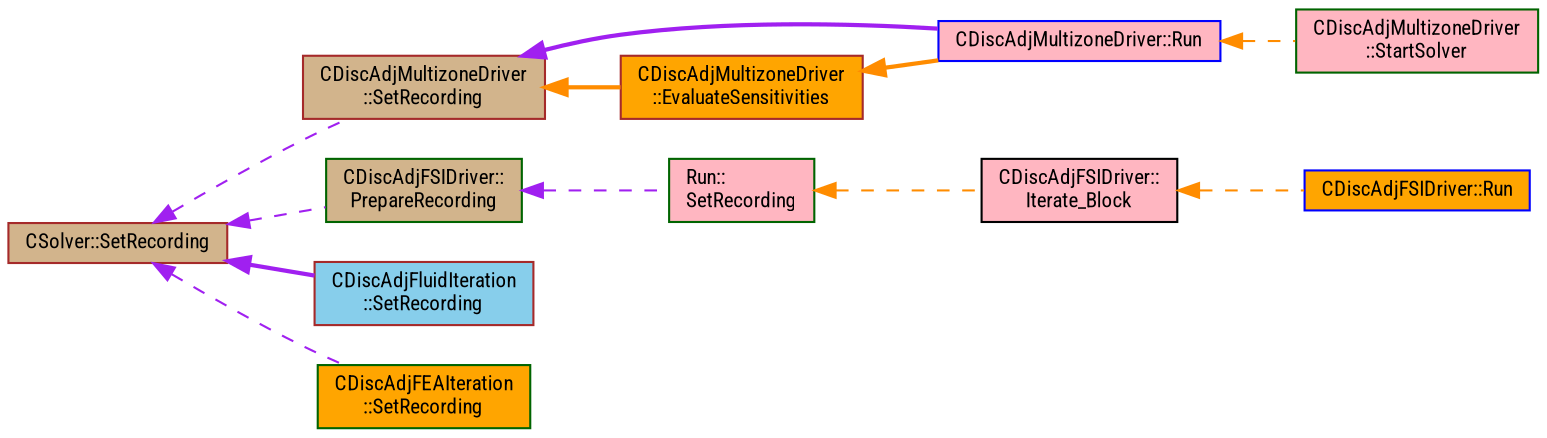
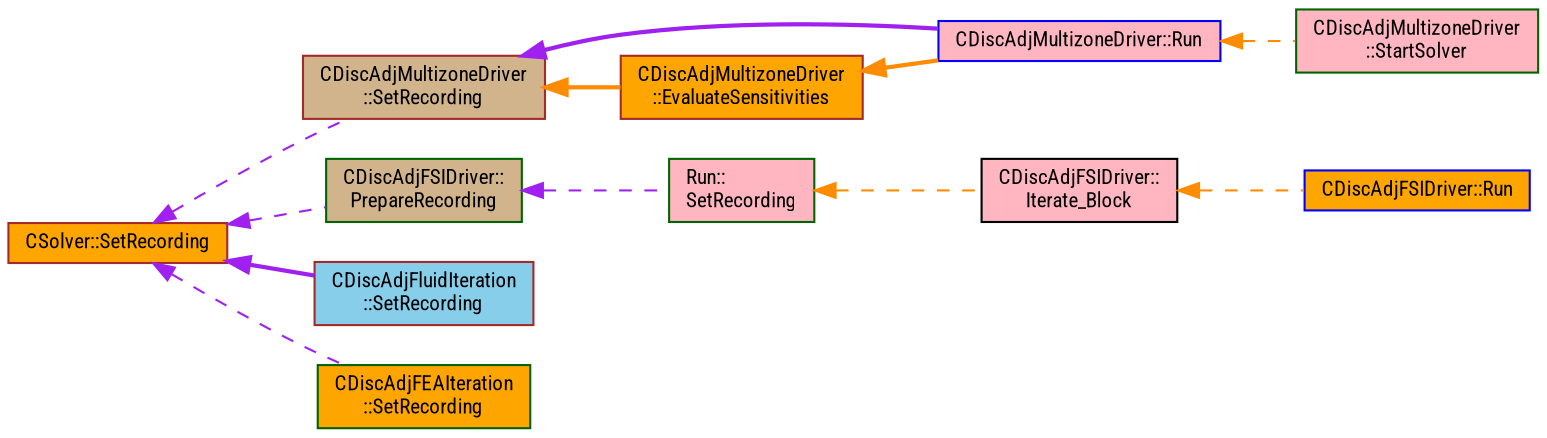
node "CSolver::SetRecording": fillcolor tan -> orange
